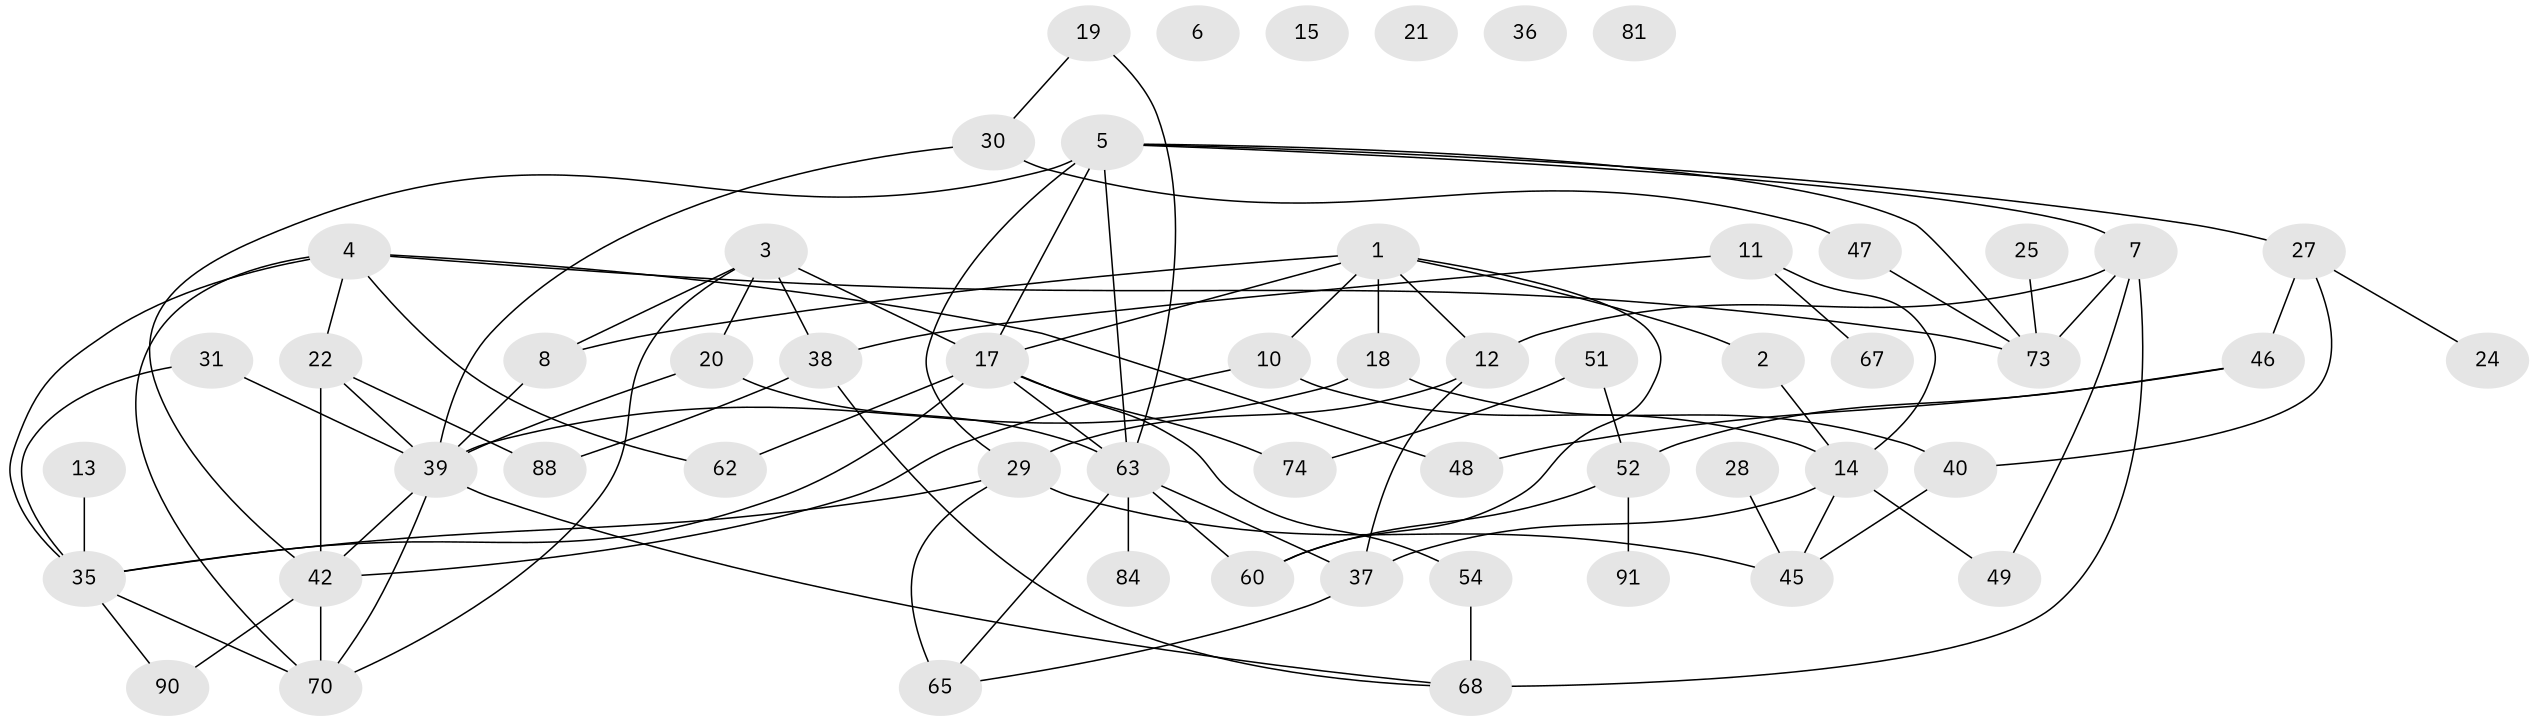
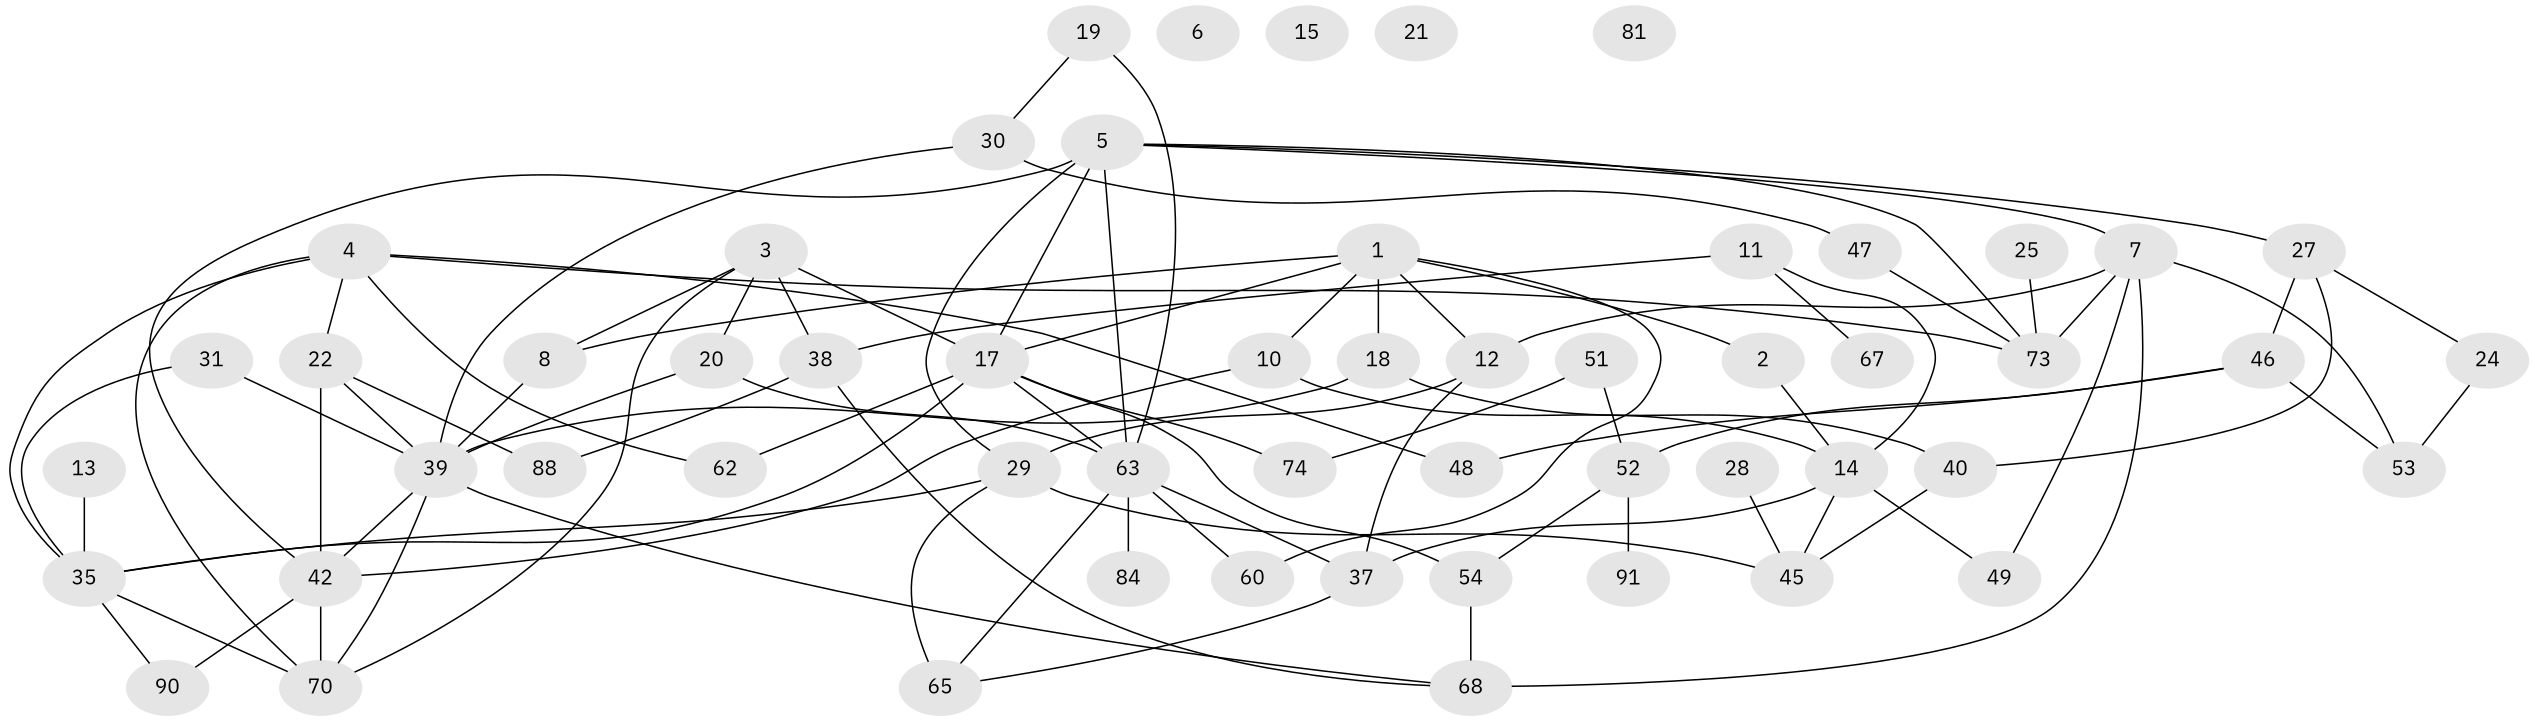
node "36": removed
node "53": added
edge "52" -- "60": now "52" -- "54"
